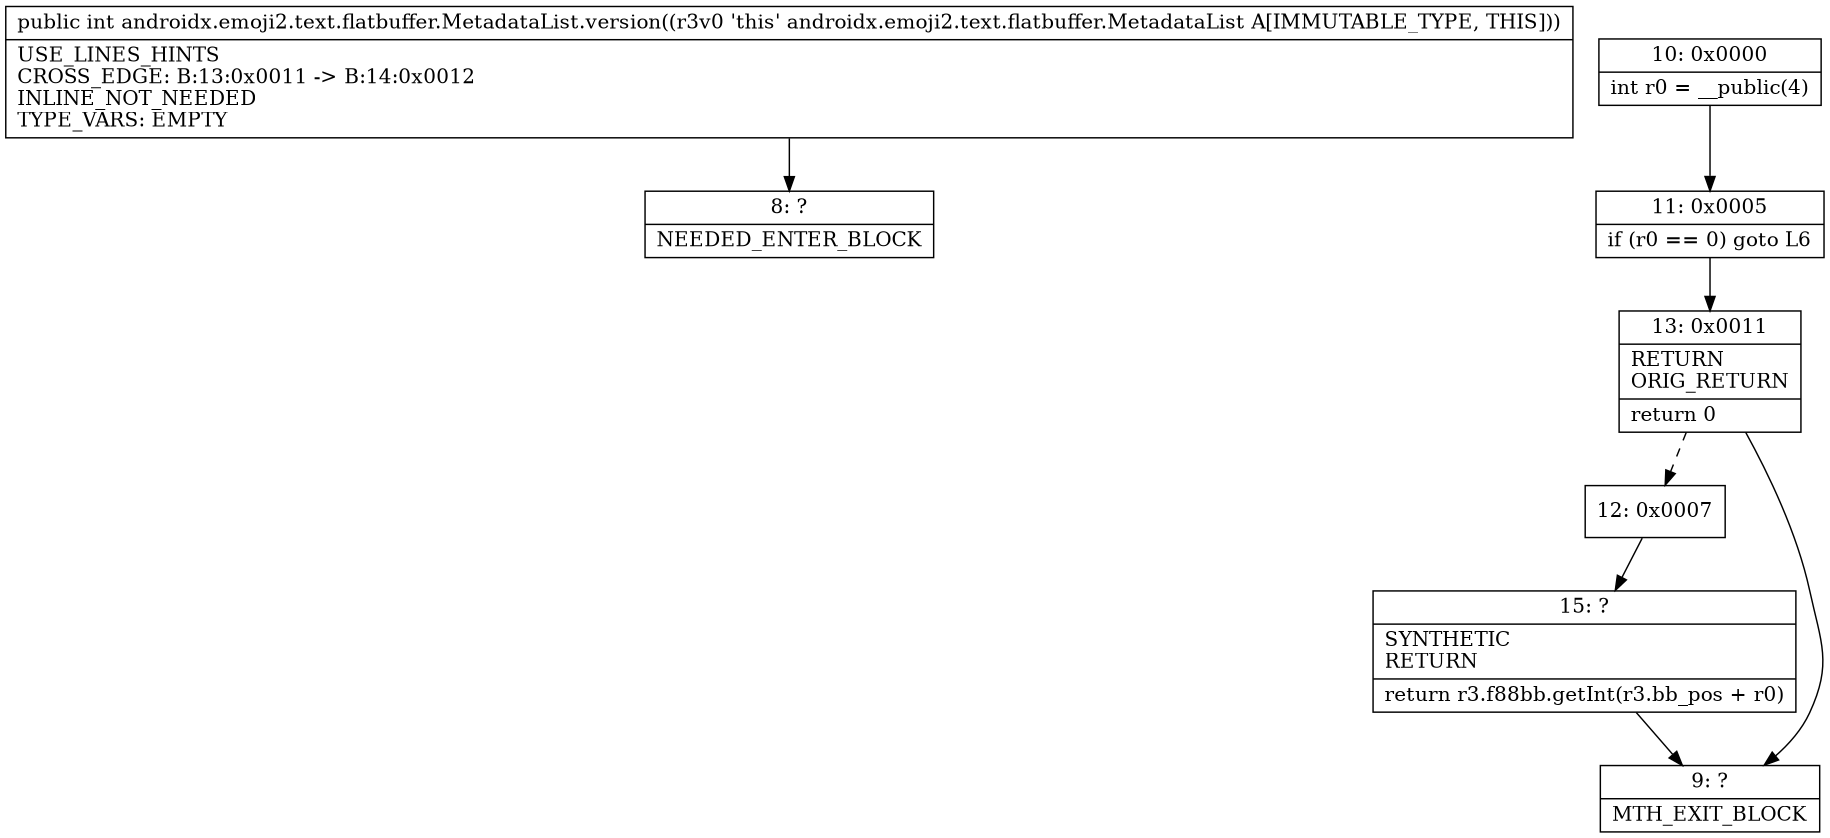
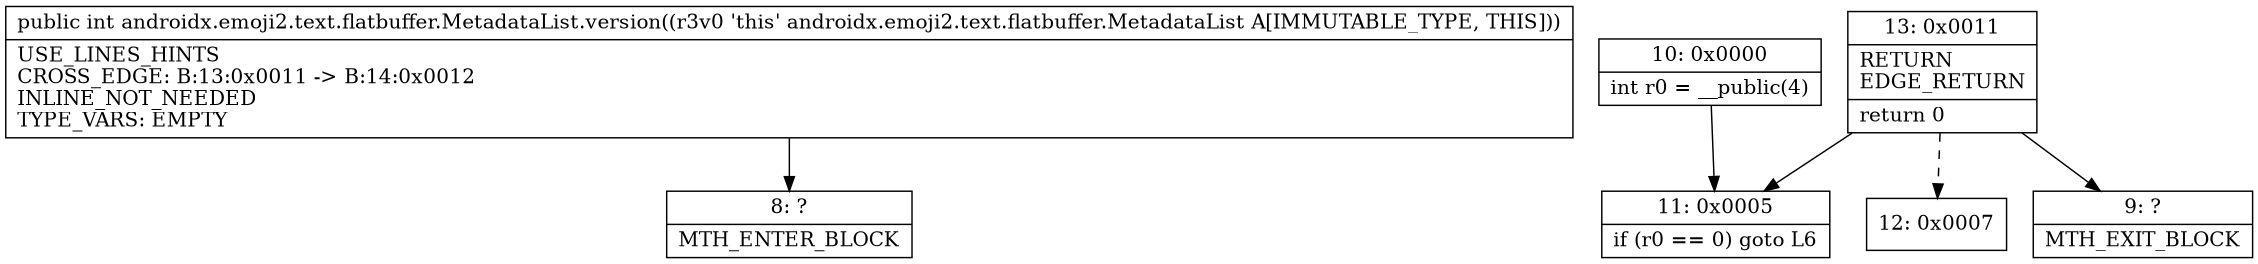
node "8: ?": text "NEEDED_ENTER_BLOCK" -> "MTH_ENTER_BLOCK"
edge "11: 0x0005" -> "13: 0x0011": reversed
node "13: 0x0011": text "ORIG_RETURN" -> "EDGE_RETURN"
node "15: ?": removed
